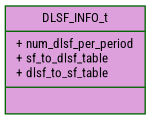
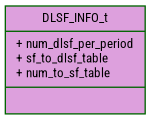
node "DLSF_INFO_t": text "+ dlsf_to_sf_table" -> "+ num_to_sf_table"
